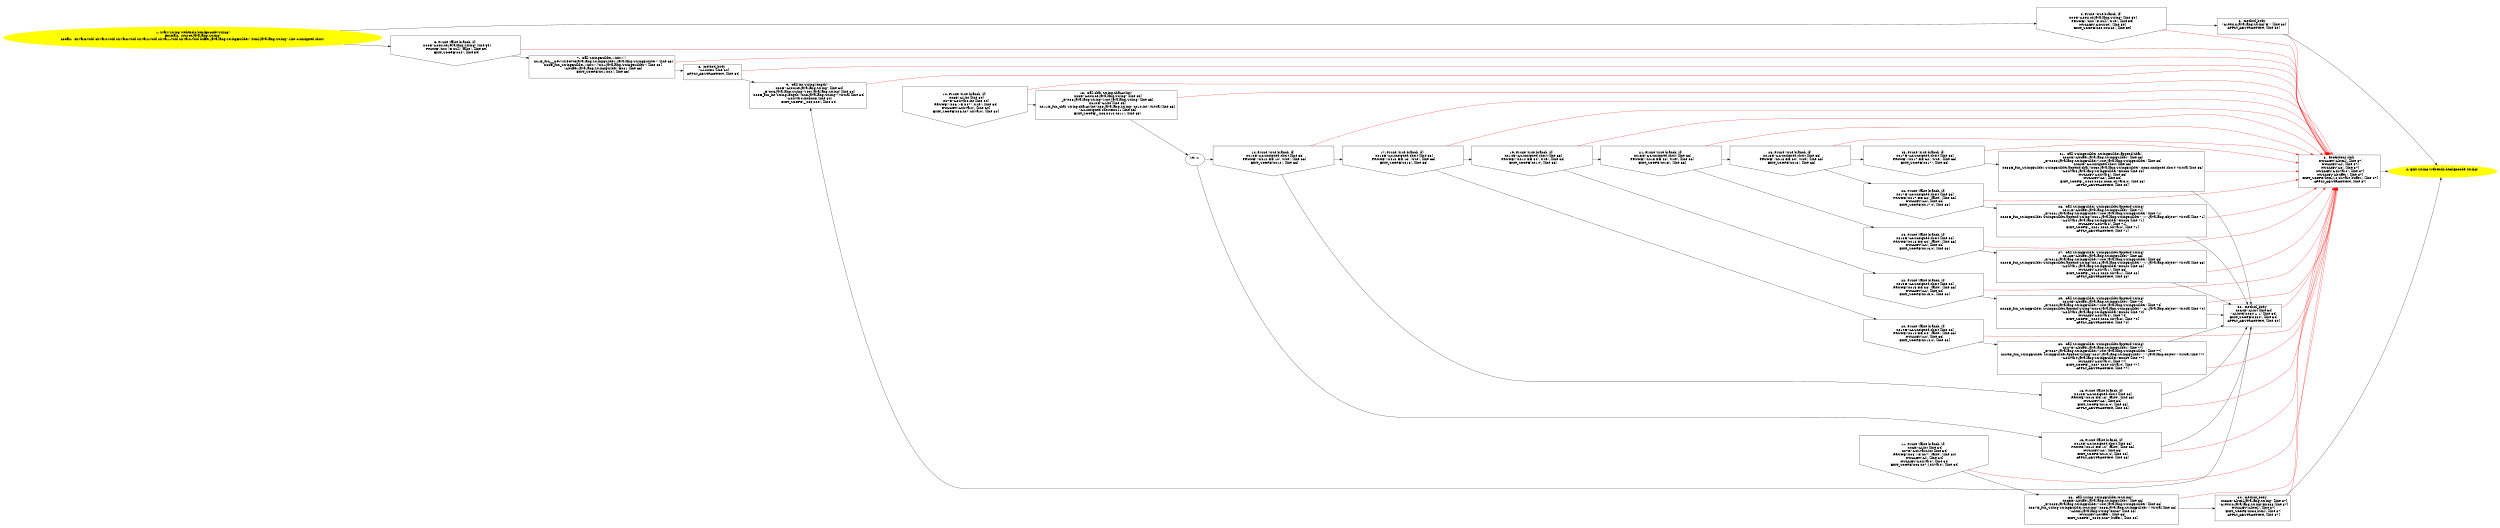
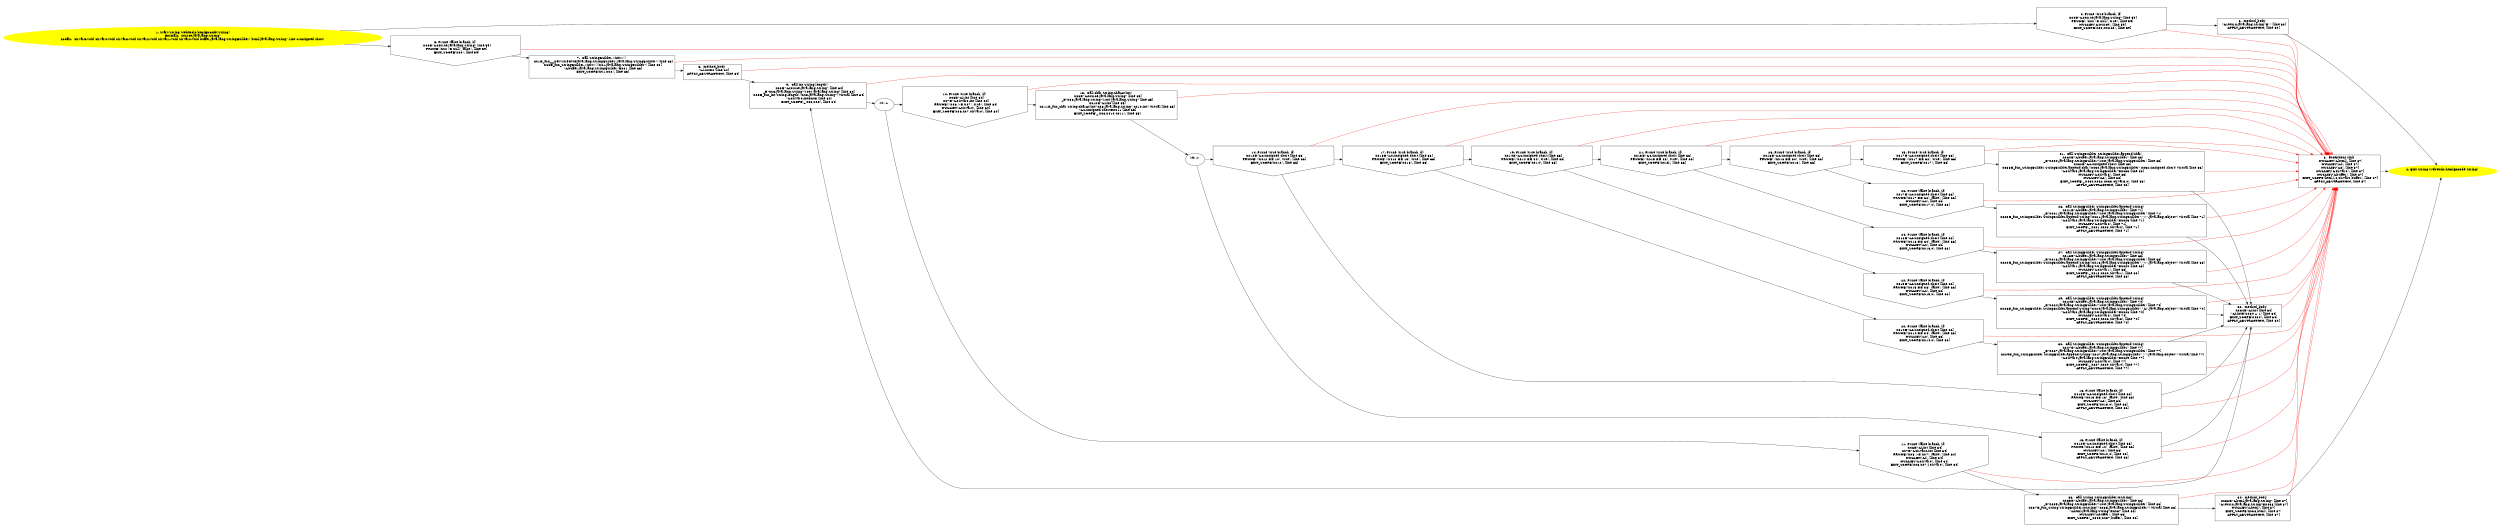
node "12: +": added
